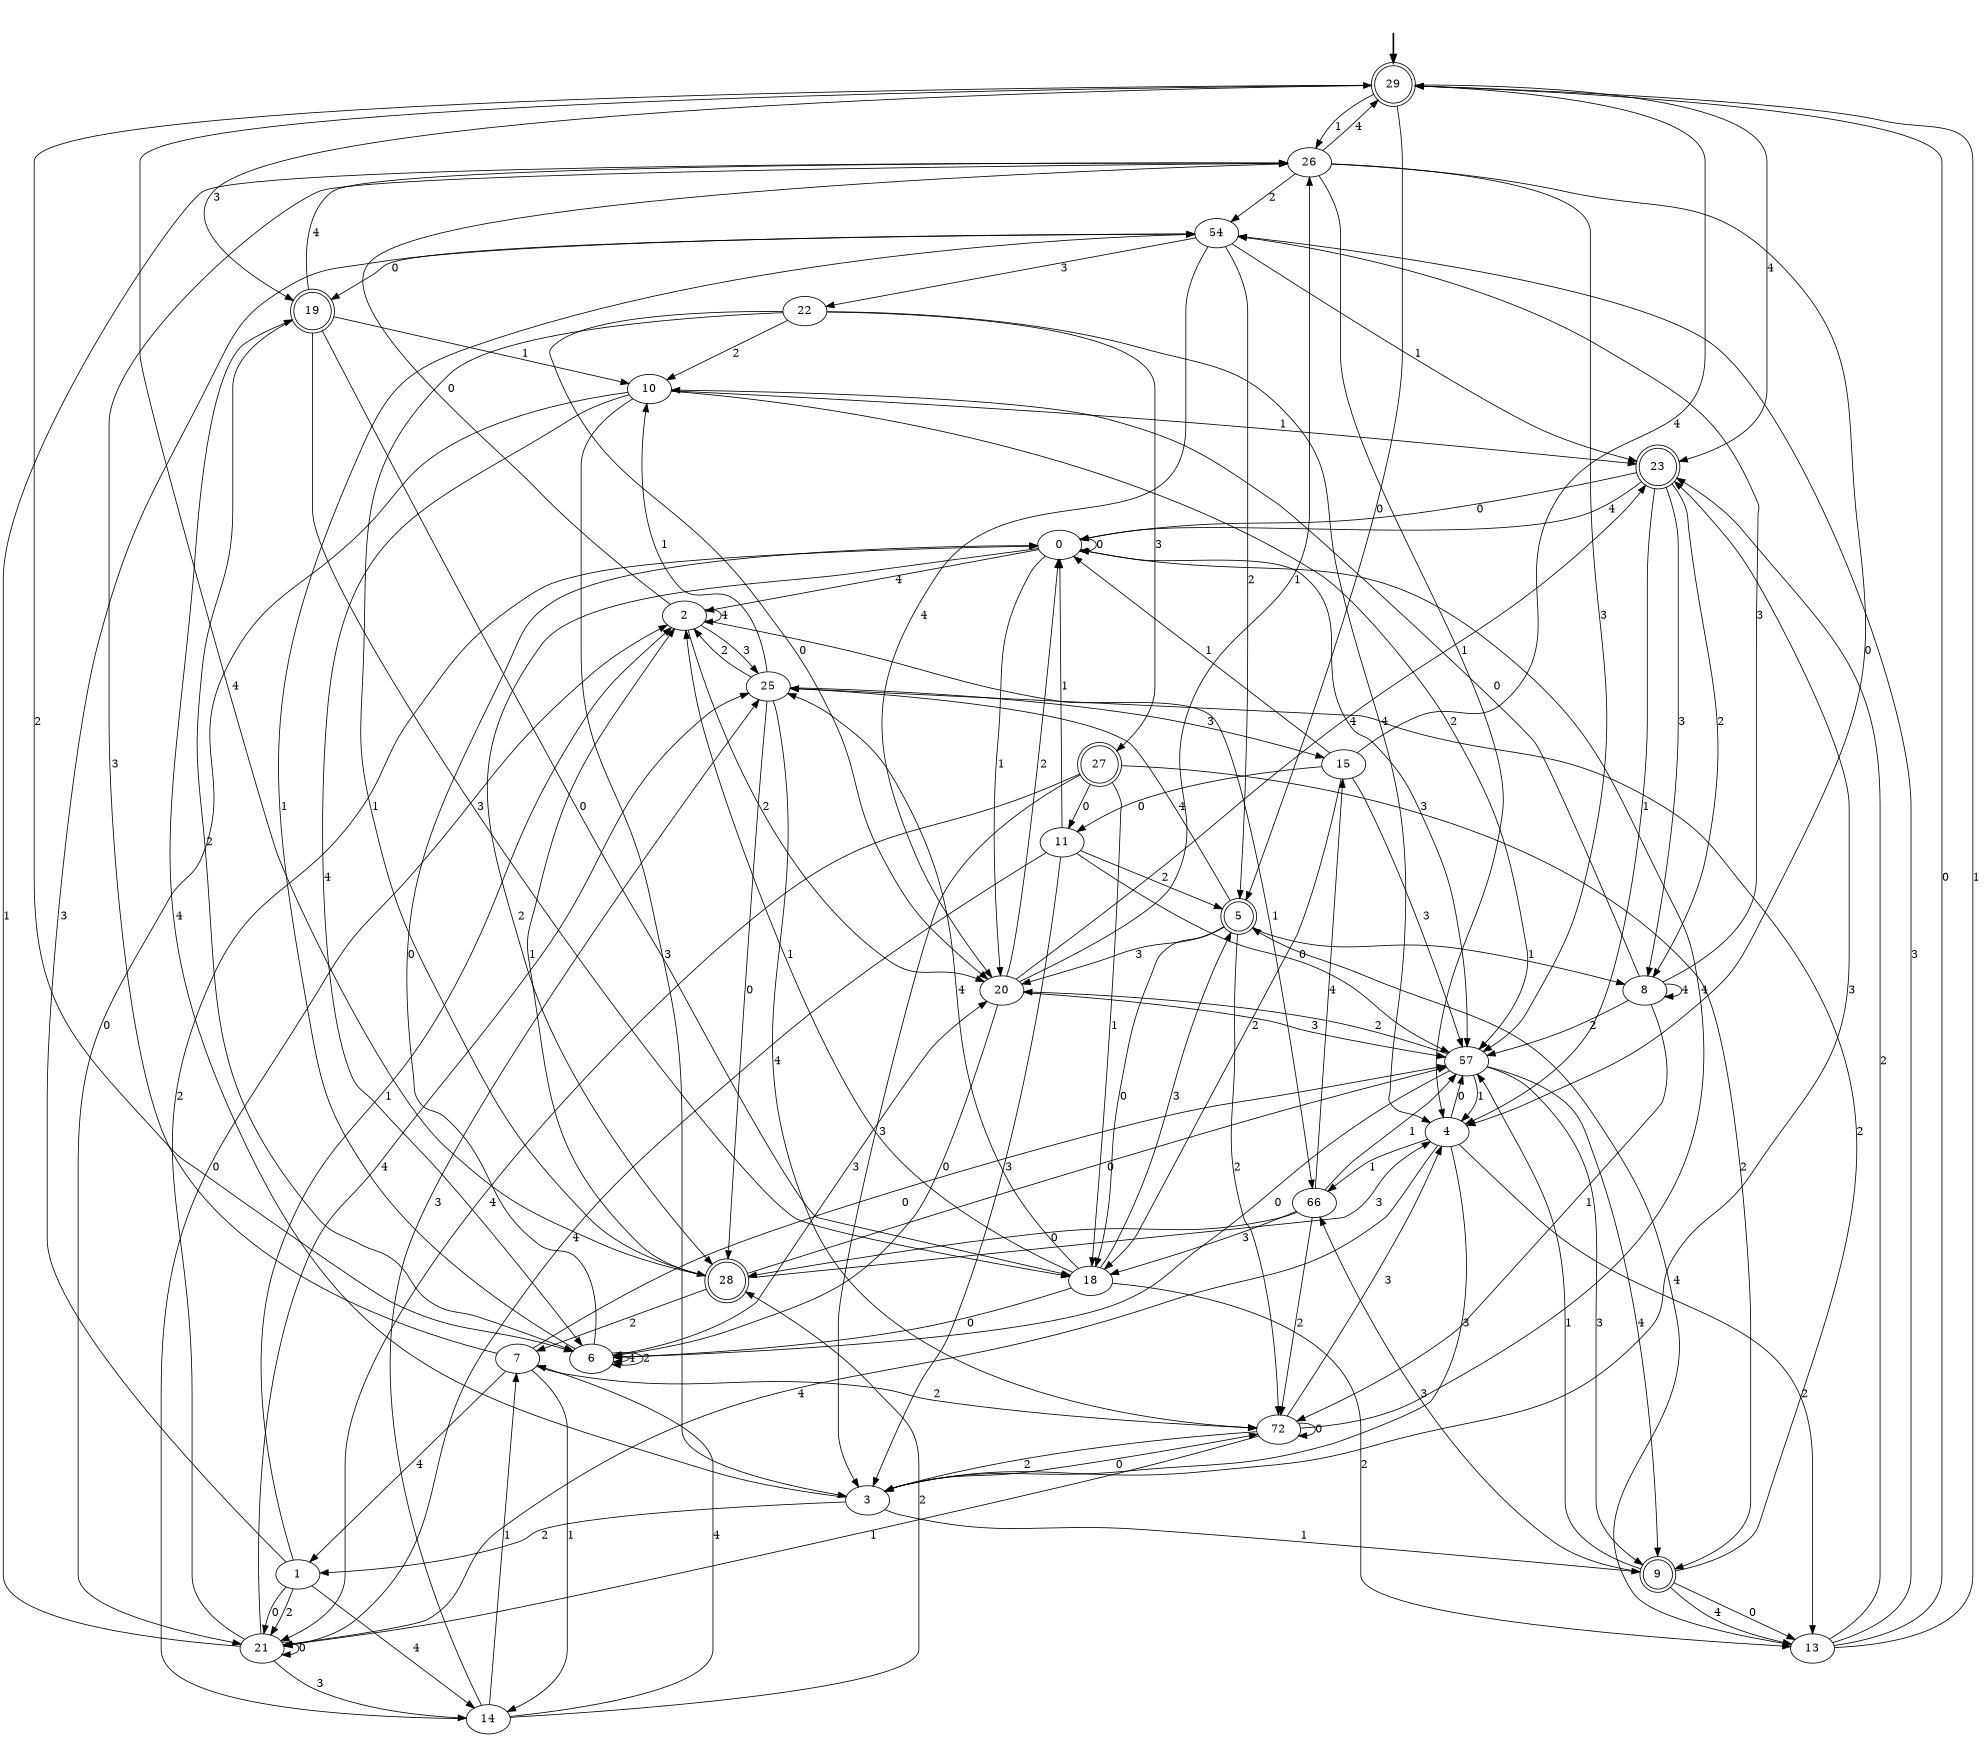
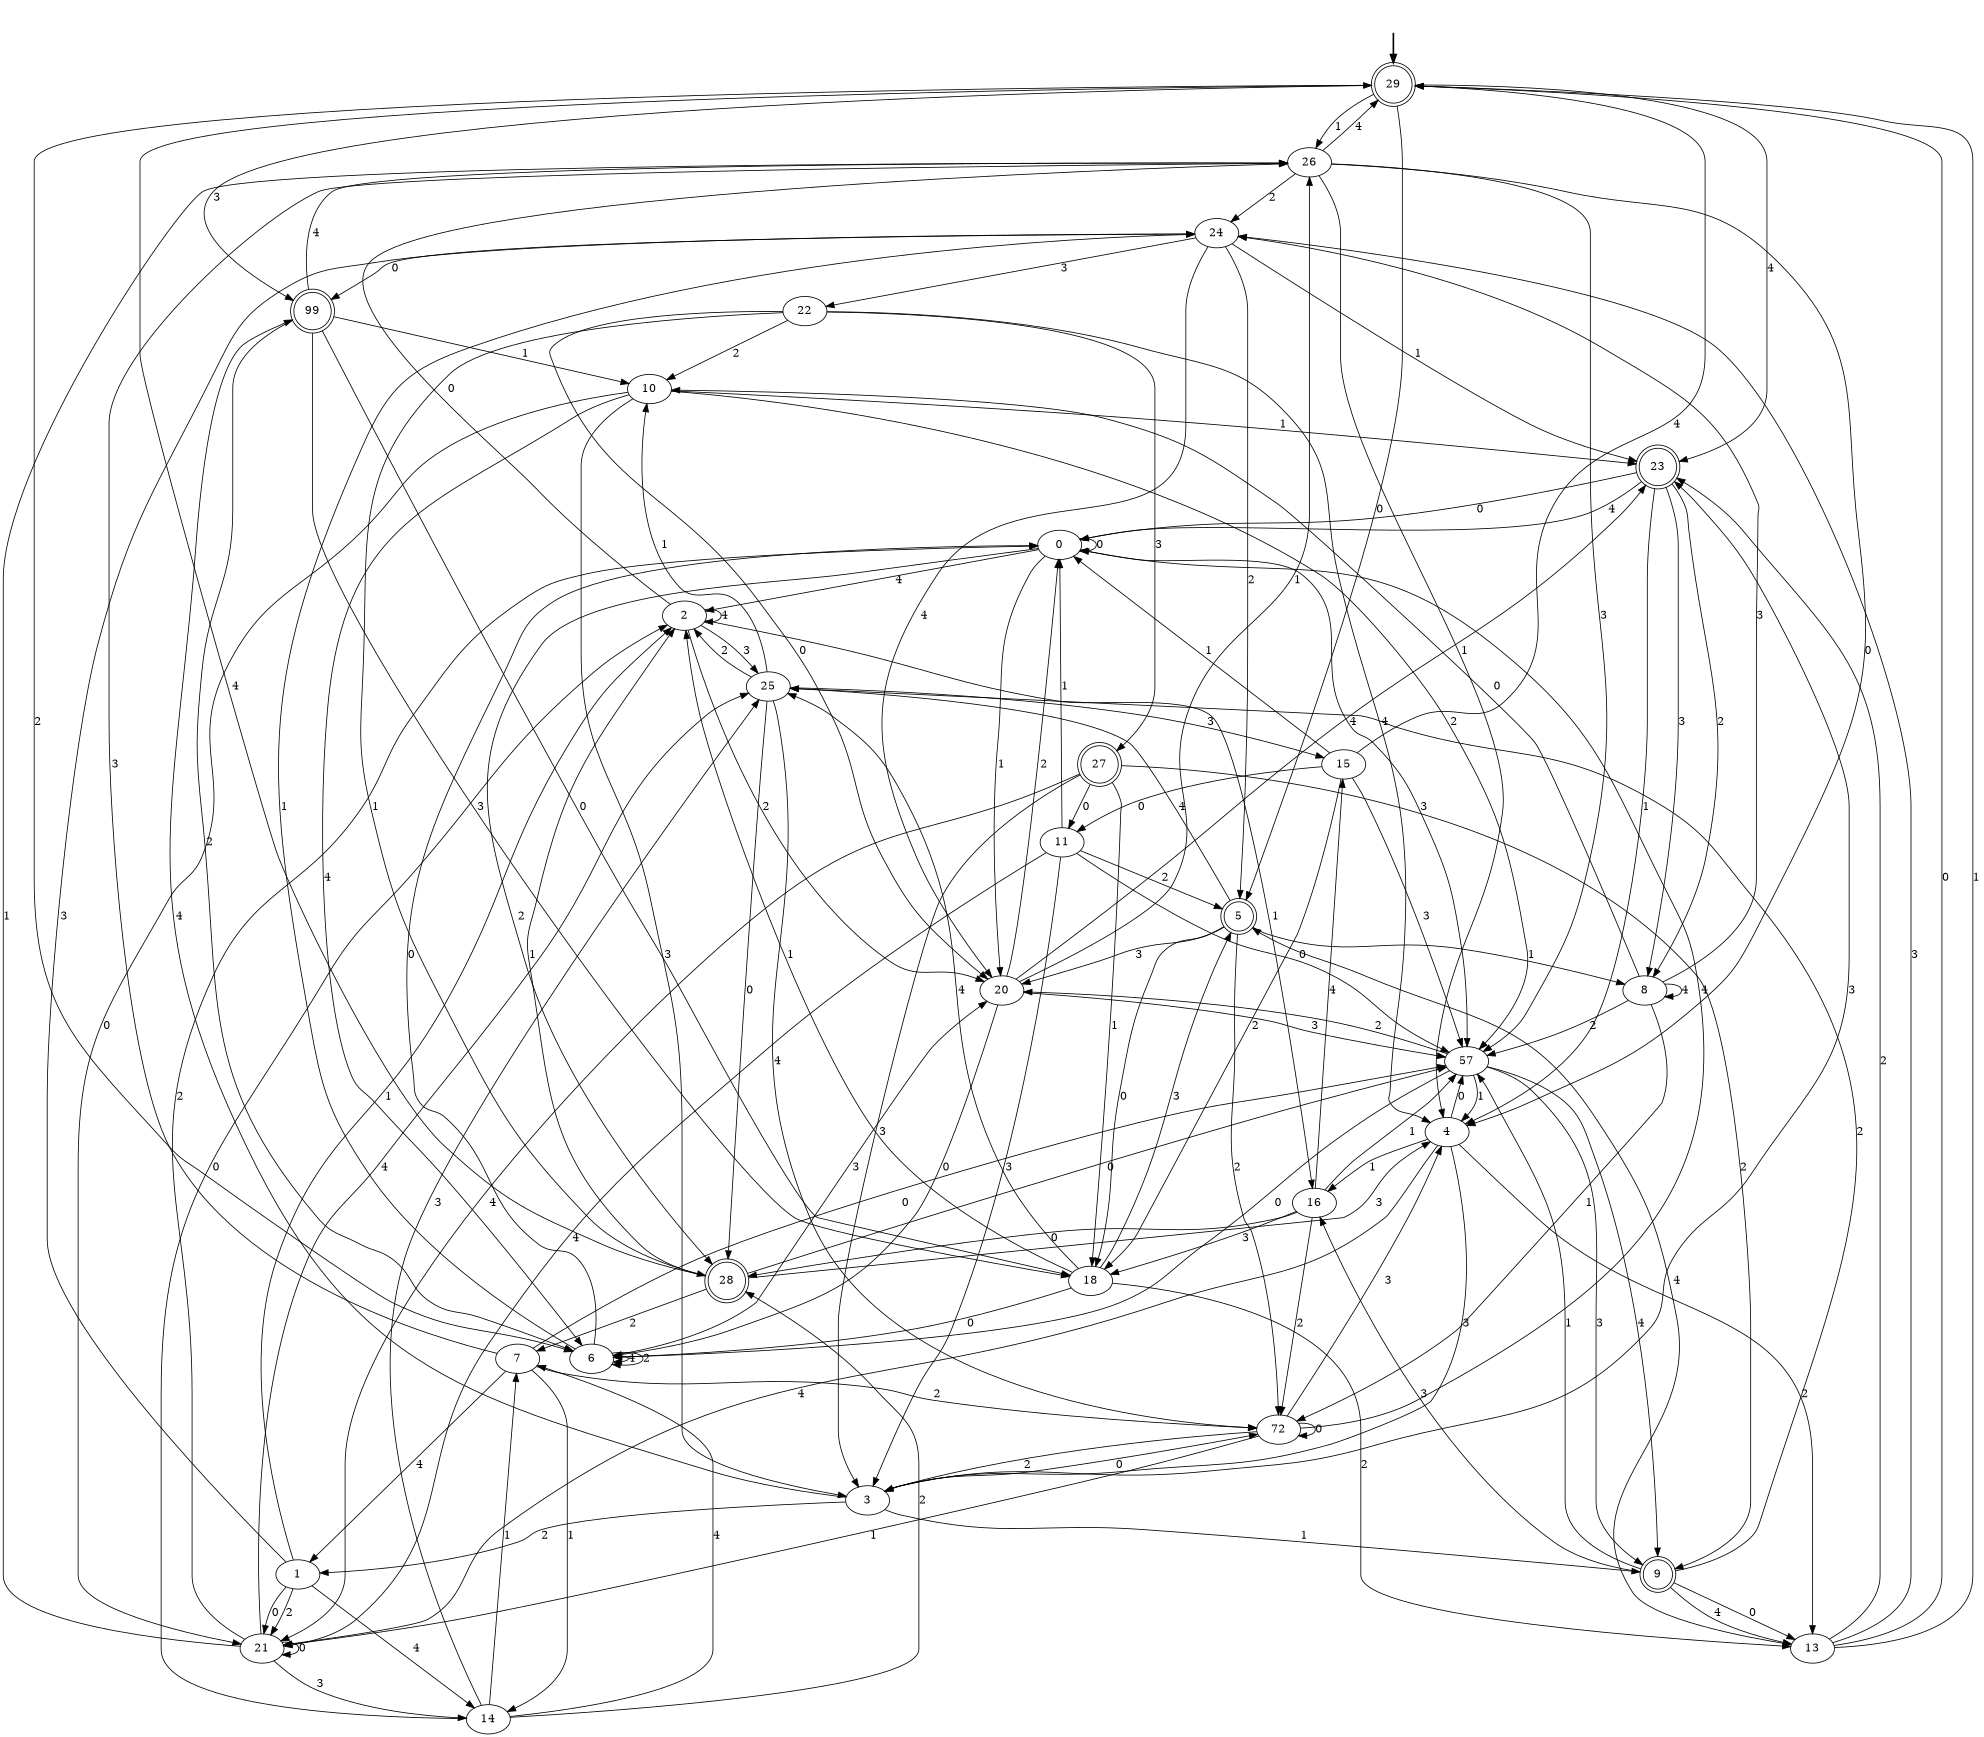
node "54": label "54" -> "24"
node "19": label "19" -> "99"
node "66": label "66" -> "16"
